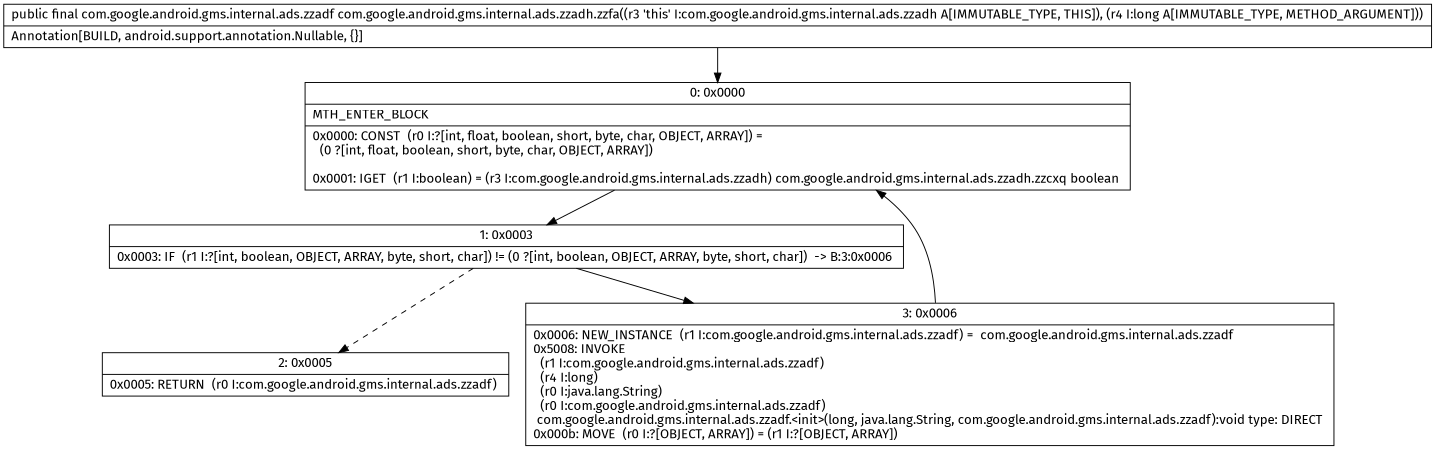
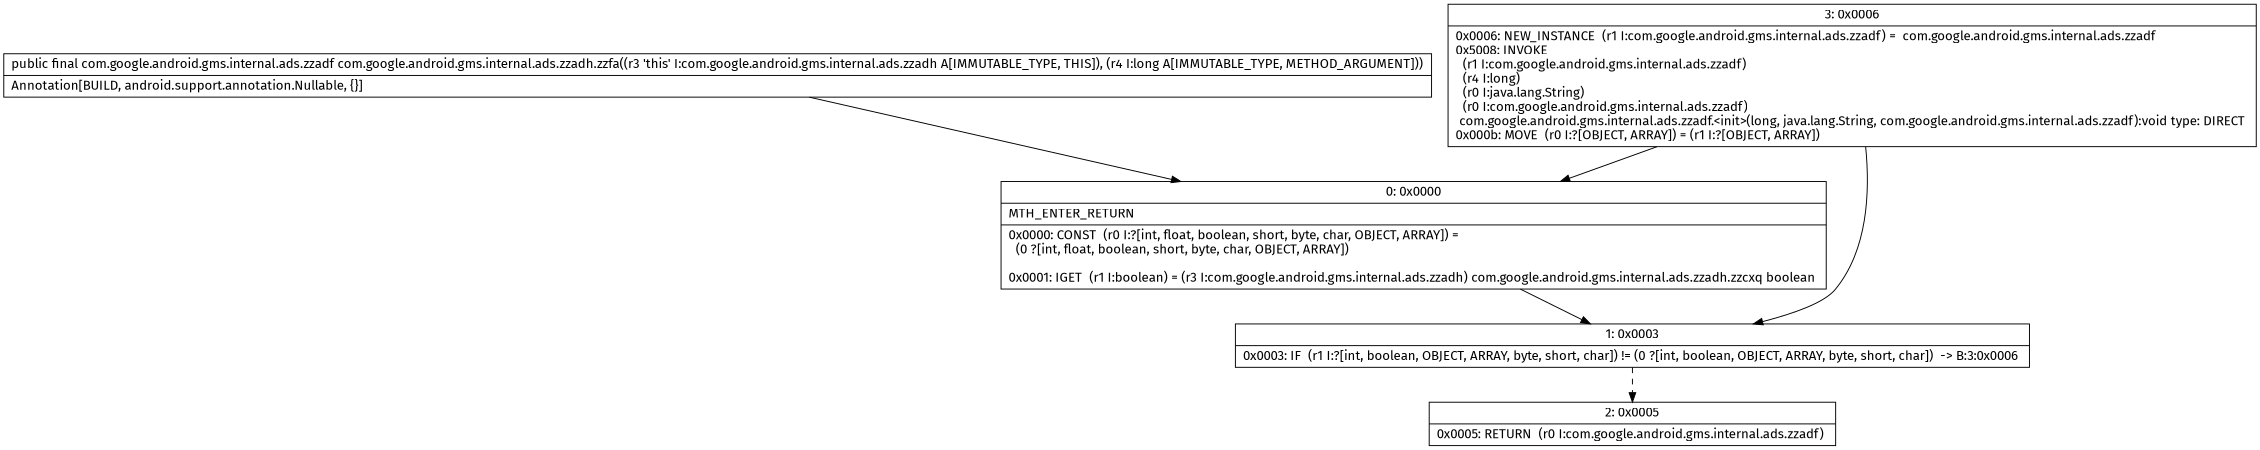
node "0: 0x0000": text "MTH_ENTER_BLOCK" -> "MTH_ENTER_RETURN"
edge "1: 0x0003" -> "3: 0x0006": reversed
